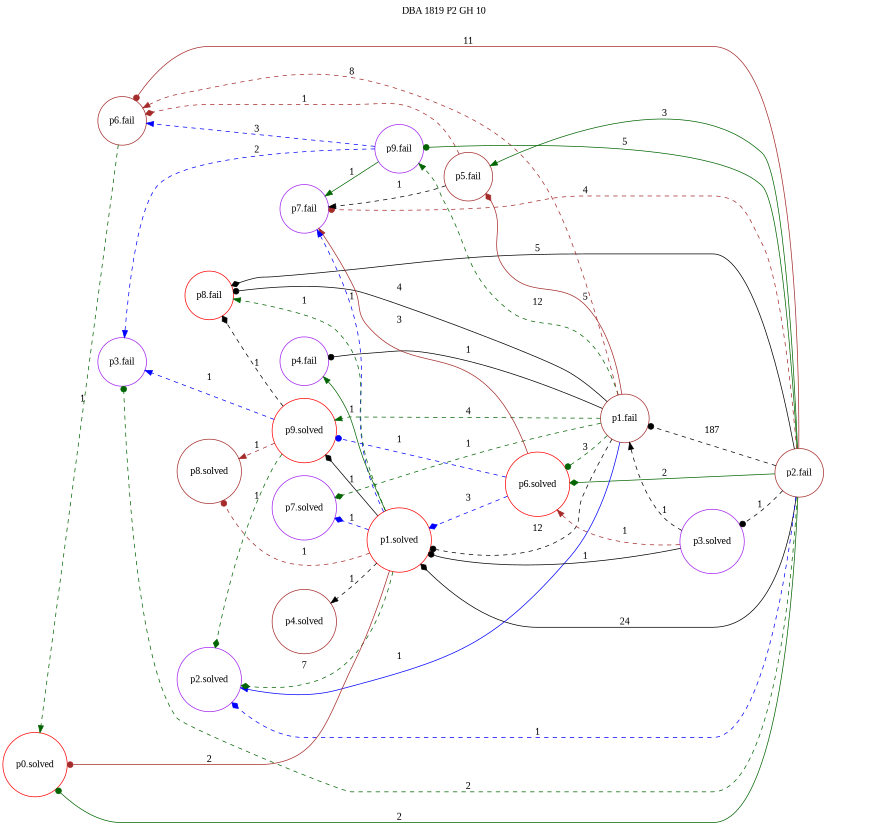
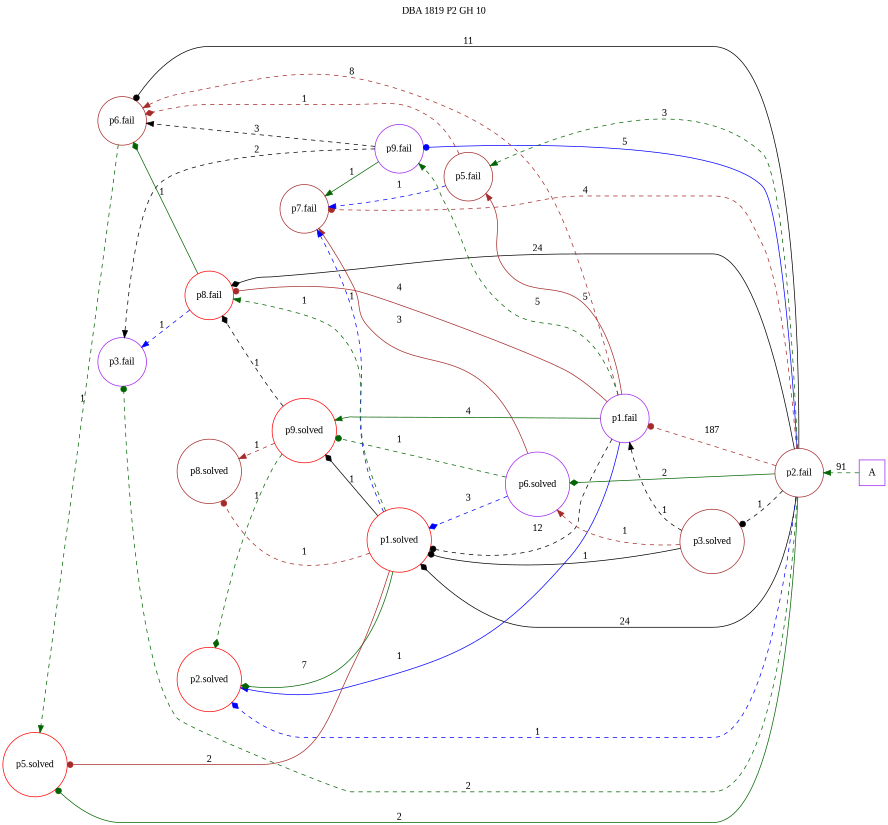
edge "p2.fail" -> "p6.fail": color brown -> black
edge "p9.fail" -> "p6.fail": color blue -> black
edge "p2.fail" -> "p5.fail": style solid -> dashed
edge "p2.fail" -> "p9.fail": color darkgreen -> blue
edge "p9.fail" -> "p3.fail": color blue -> black
edge "p5.fail" -> "p7.fail": color black -> blue
node "p7.fail": color purple -> brown
edge "p8.fail" -> "p6.fail": added, label "1"
edge "p2.fail" -> "p8.fail": label "5" -> "24"
edge "p1.fail" -> "p5.fail": arrowhead diamond -> normal
edge "p1.fail" -> "p9.fail": label "12" -> "5"
edge "p1.fail" -> "p8.fail": color black -> brown
node "p4.fail": removed
edge "p9.solved" -> "p3.fail": now "p8.fail" -> "p3.fail"
edge "p1.fail" -> "p9.solved": style dashed -> solid
node "p1.fail": color brown -> purple
edge "p2.fail" -> "p1.fail": color black -> brown
edge "p1.fail" -> "p6.solved": removed, label "3"
edge "p6.solved" -> "p9.solved": color blue -> darkgreen
node "A": added
node "p6.solved": color red -> purple
node "p7.solved": removed
node "p3.solved": color purple -> brown
node "p4.solved": removed
edge "p1.solved" -> "p2.solved": style dashed -> solid
node "p2.solved": color purple -> red
node "p0.solved": label "p0.solved" -> "p5.solved"
